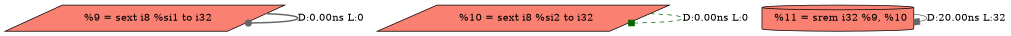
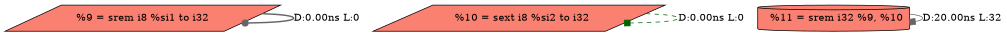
node "%9 = sext i8 %si1 to i32": label "%9 = sext i8 %si1 to i32" -> "%9 = srem i8 %si1 to i32"
